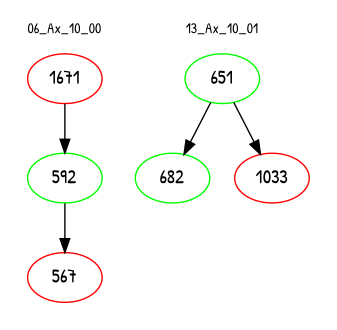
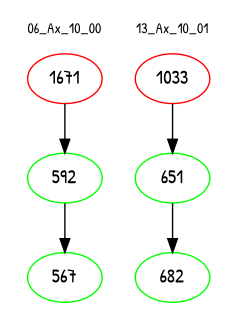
edge "651" -> "1033": reversed
node "567": color red -> green
